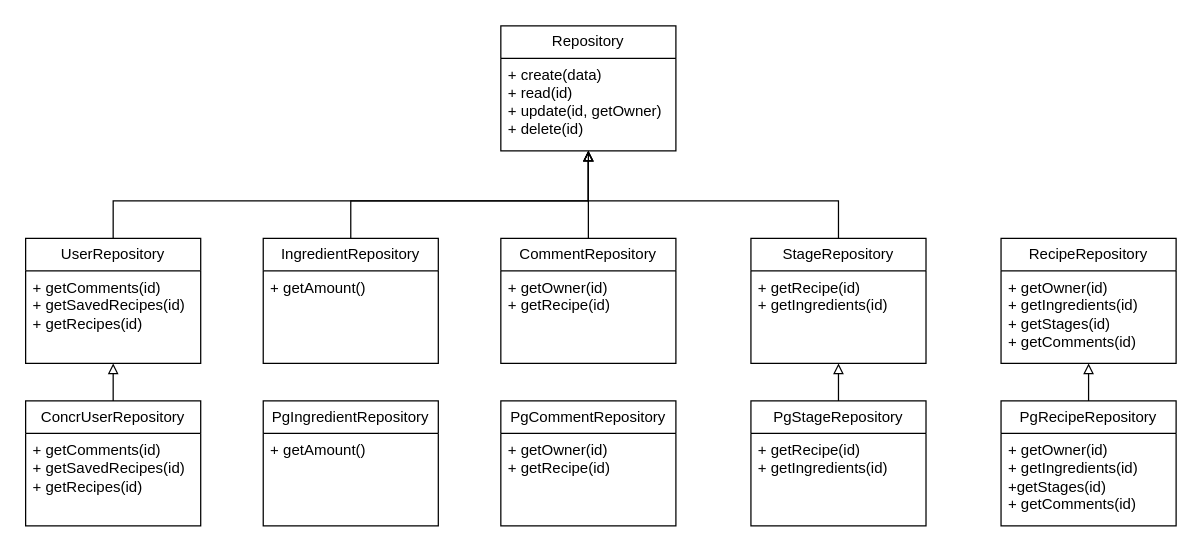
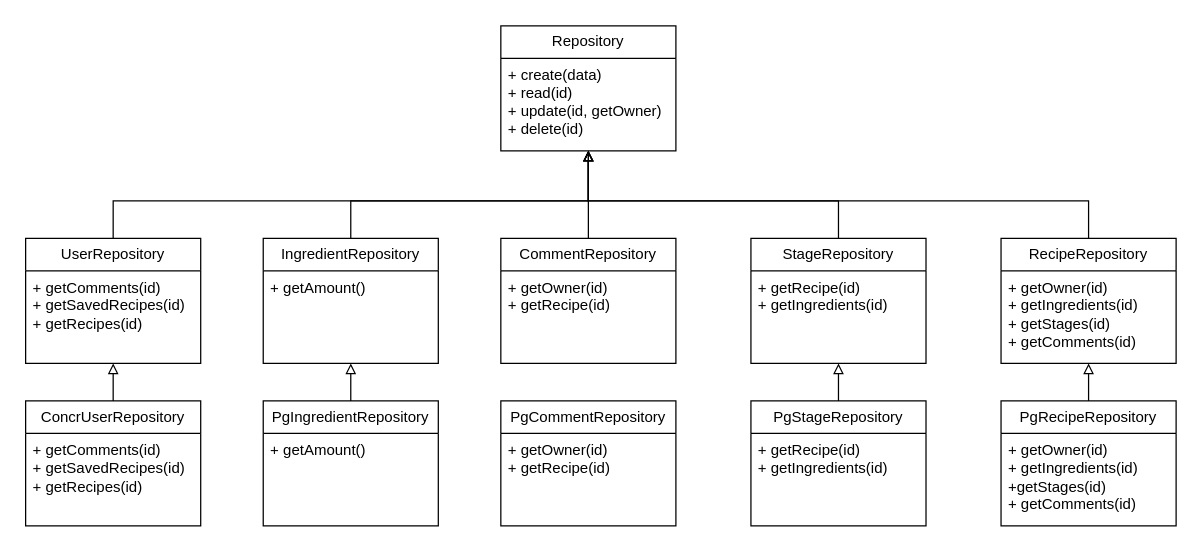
edge "RecipeRepository" -> "Repository": added
edge "StageRepository" -> "Repository": arrowhead block -> open
edge "PgIngredientRepository" -> "IngredientRepository": added
